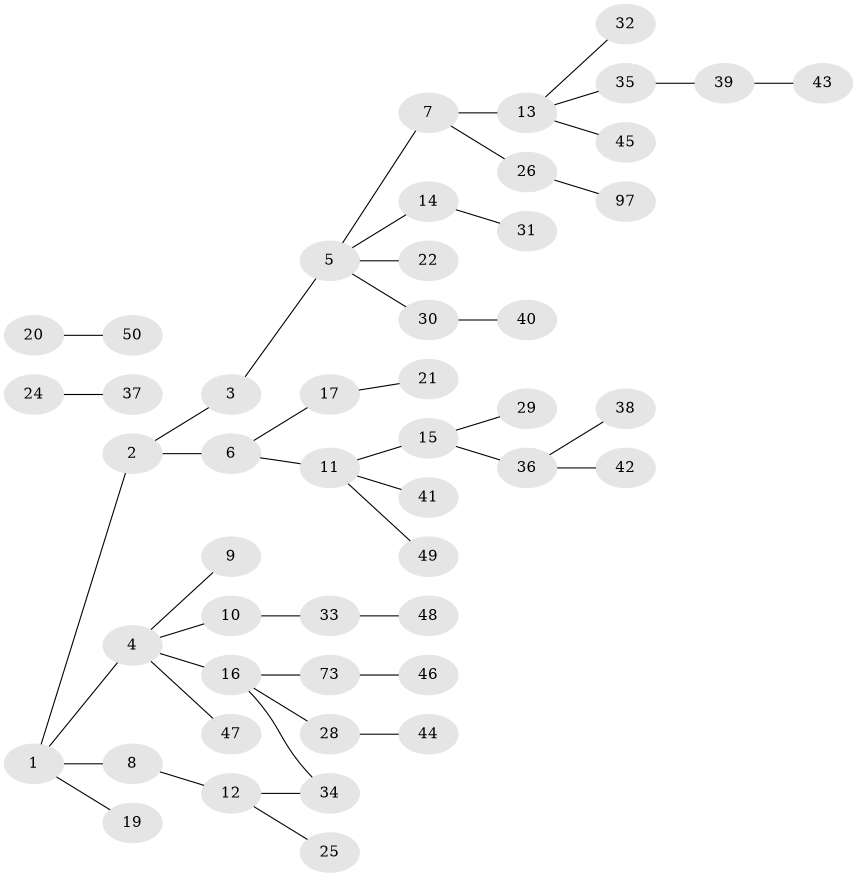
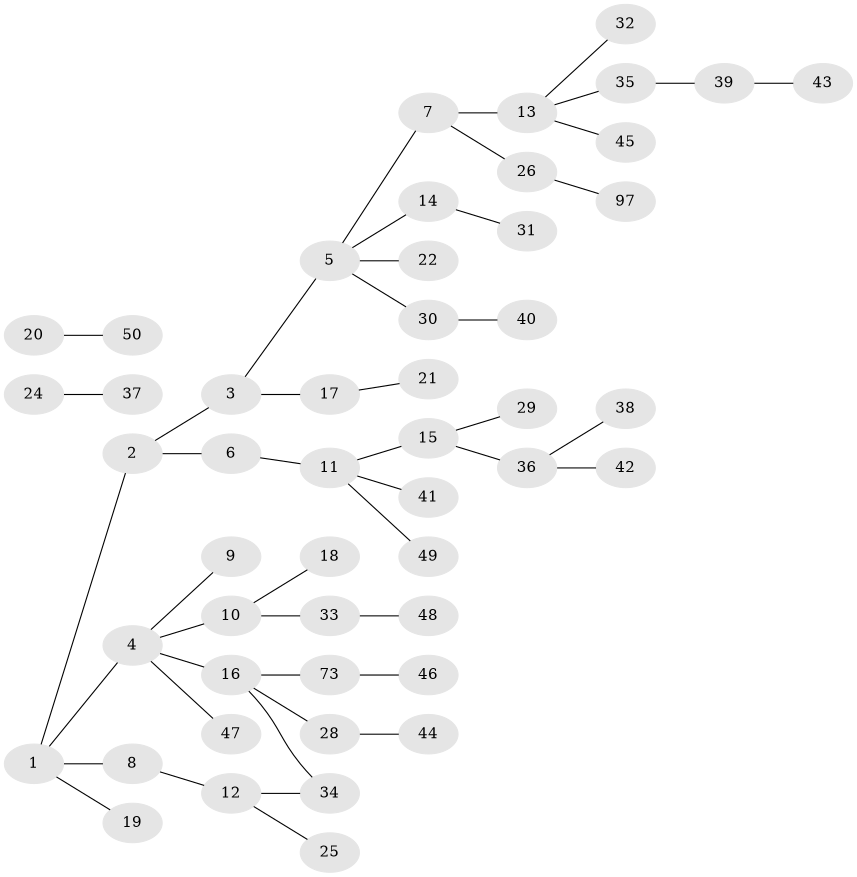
edge "17" -- "6": now "17" -- "3"
node "18": added
